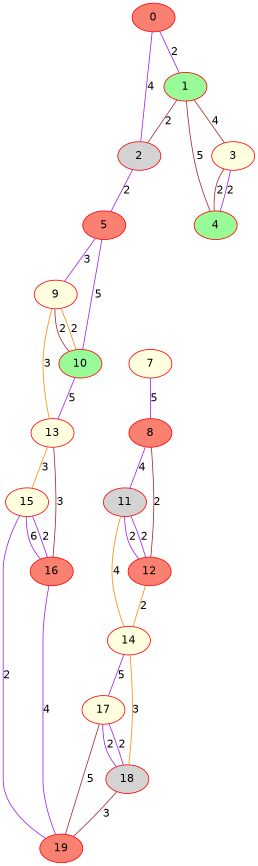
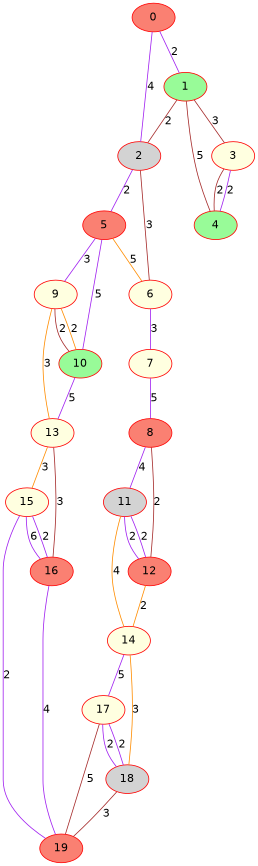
edge "1" -- "3": label "4" -> "3"
node "6": added
